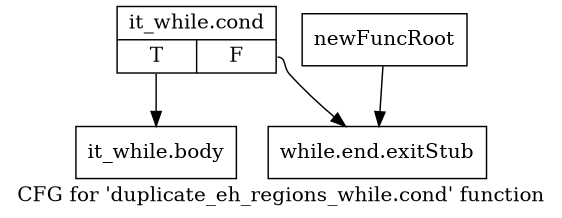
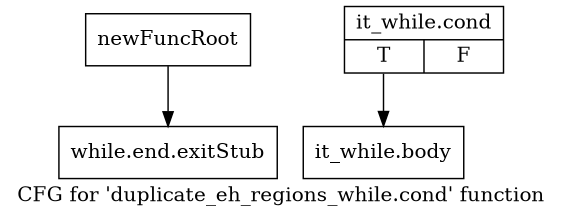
edge "it_while.cond" -> "while.end.exitStub": removed
